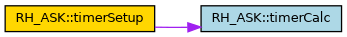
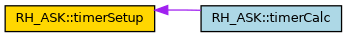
edge "RH_ASK::timerSetup" -> "RH_ASK::timerCalc": reversed
